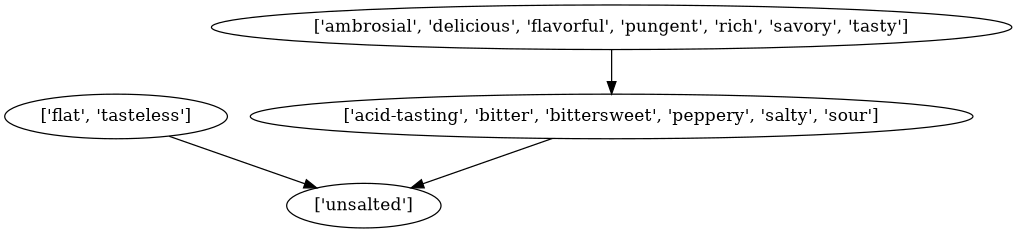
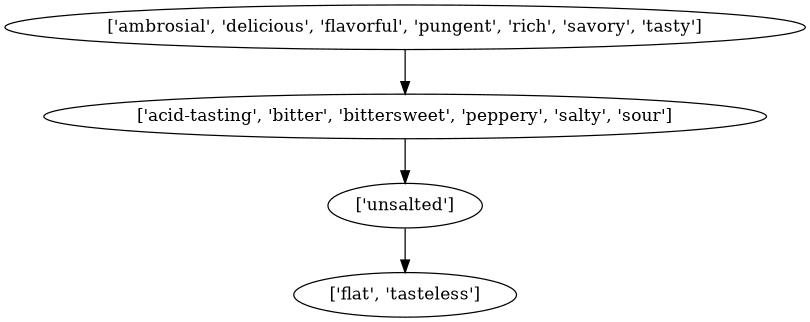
edge "['flat', 'tasteless']" -> "['unsalted']": reversed
